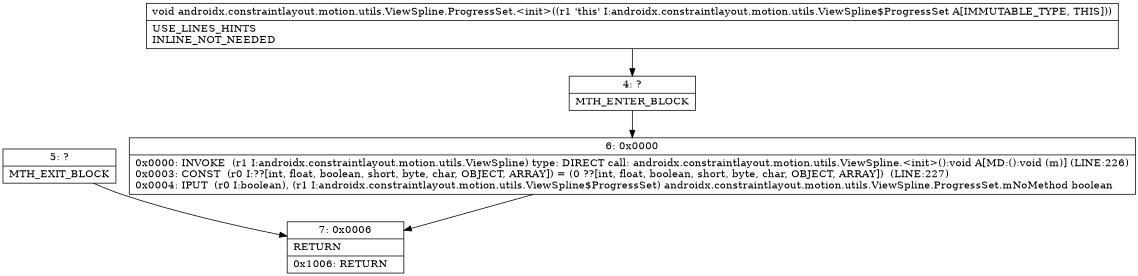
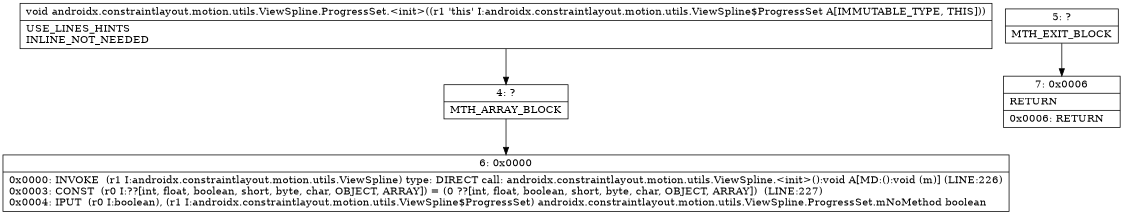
node "4: ?": text "MTH_ENTER_BLOCK" -> "MTH_ARRAY_BLOCK"
edge "6: 0x0000" -> "7: 0x0006": removed
node "7: 0x0006": text "0x1006: RETURN" -> "0x0006: RETURN"
